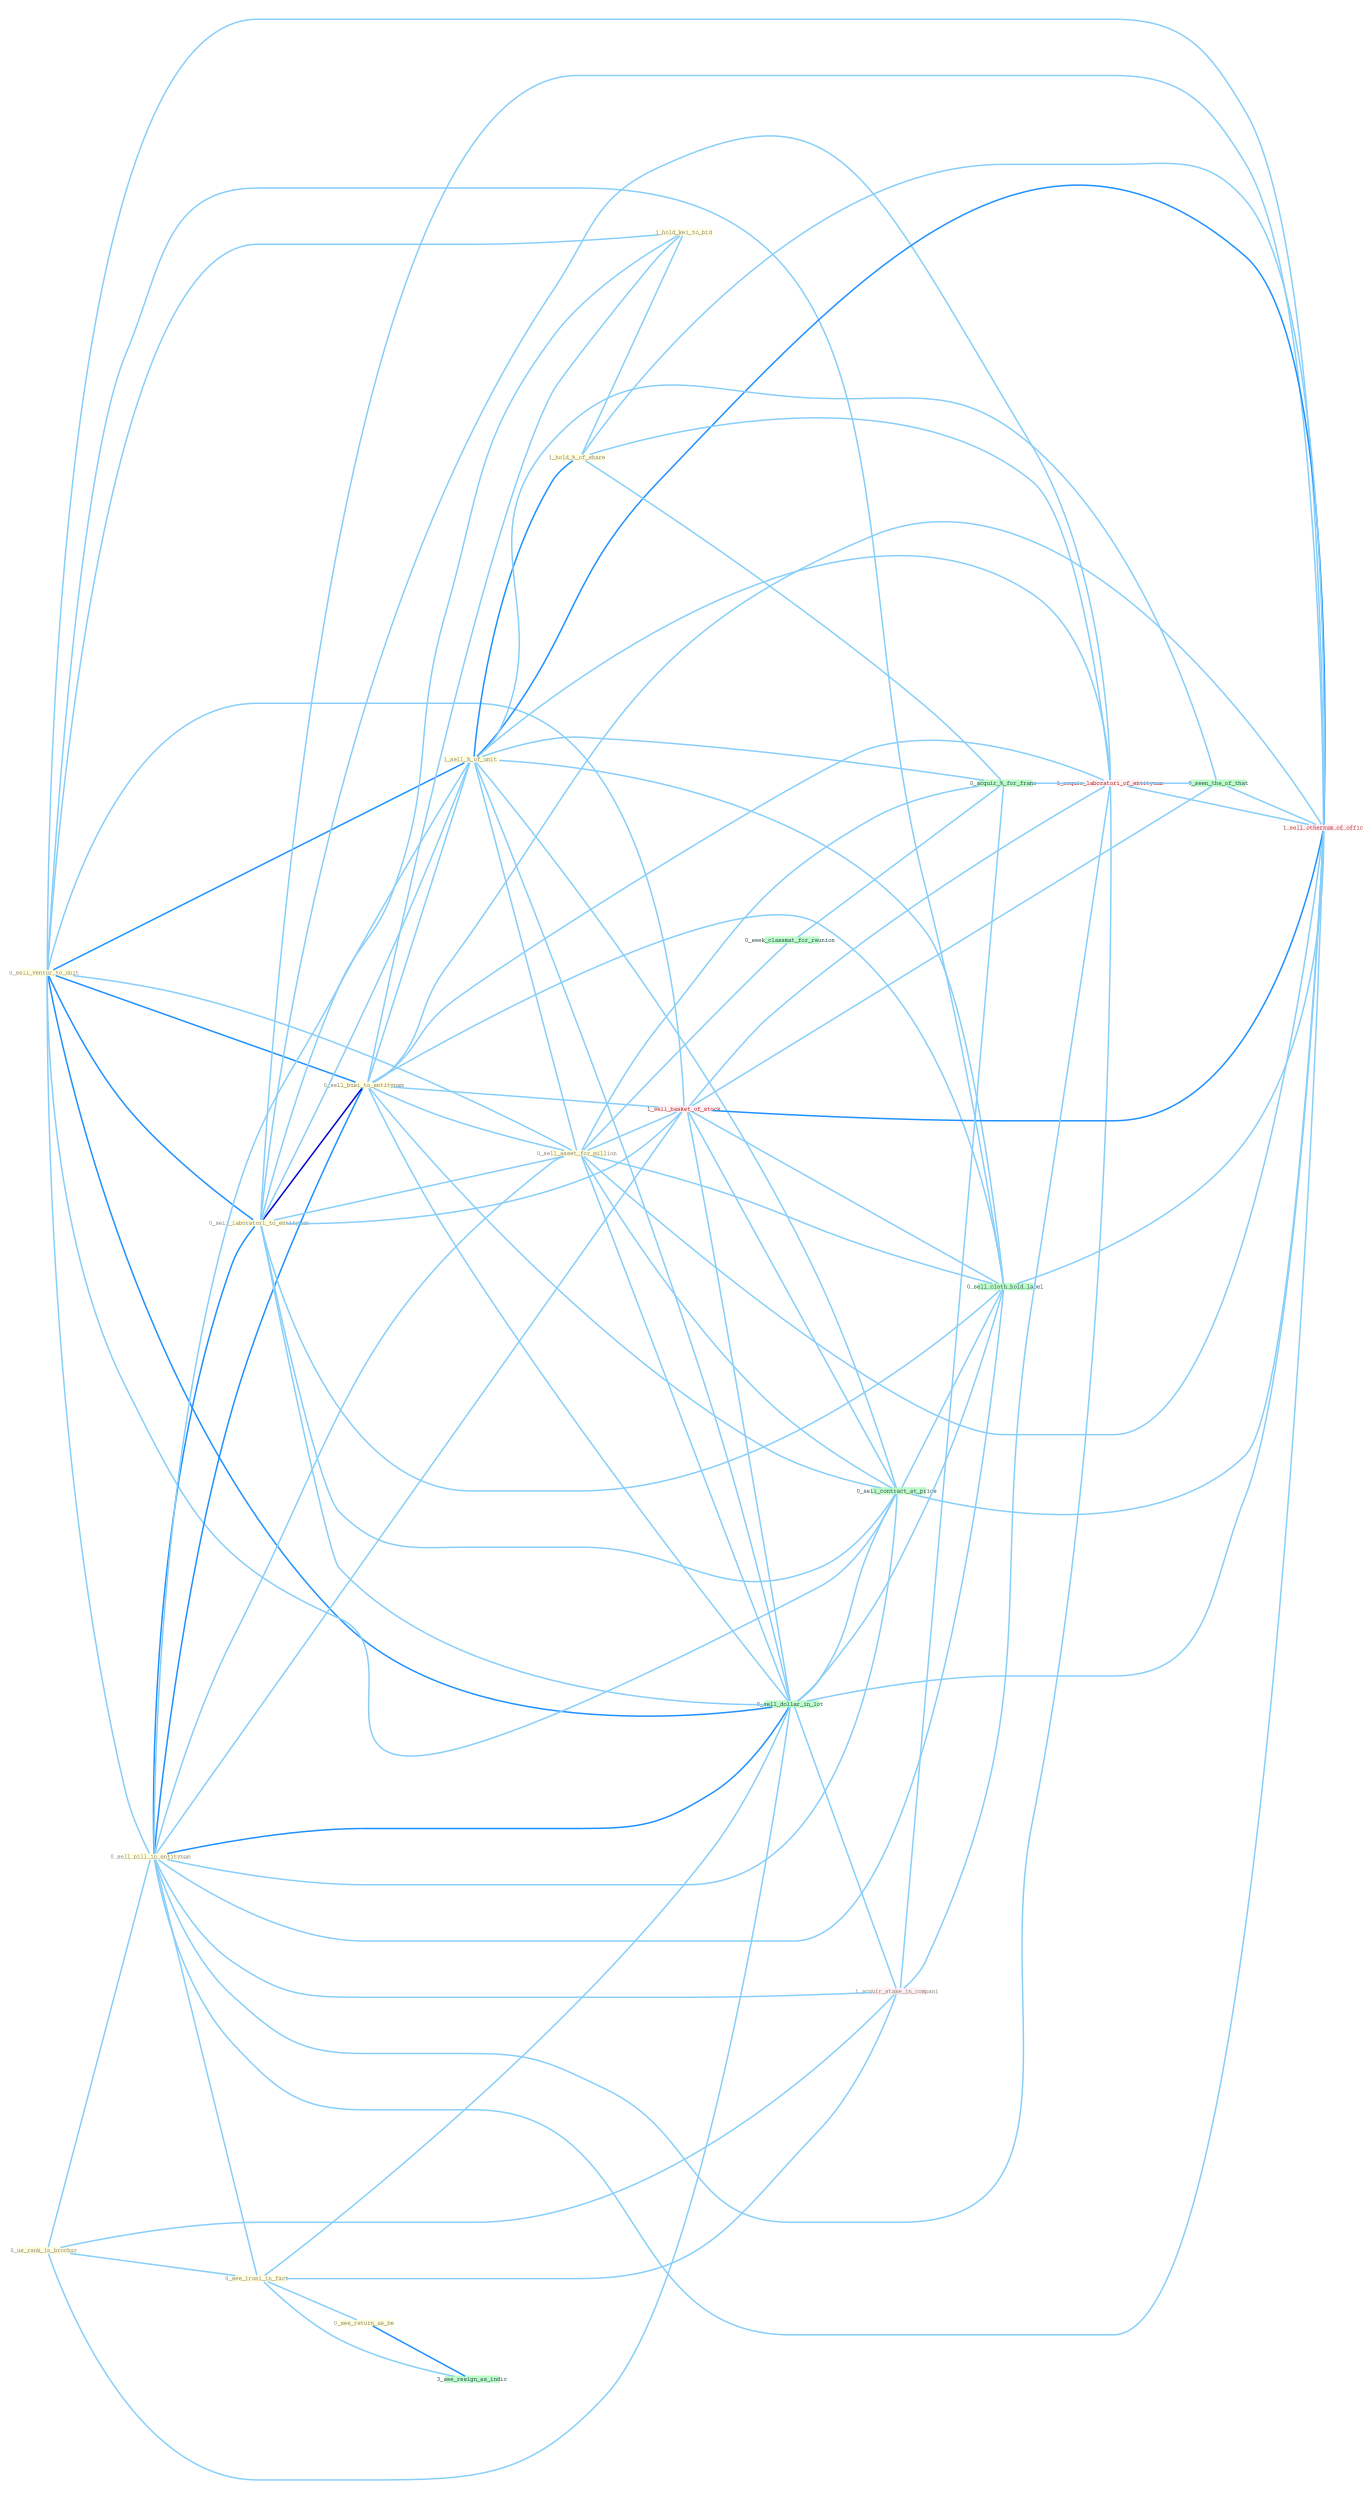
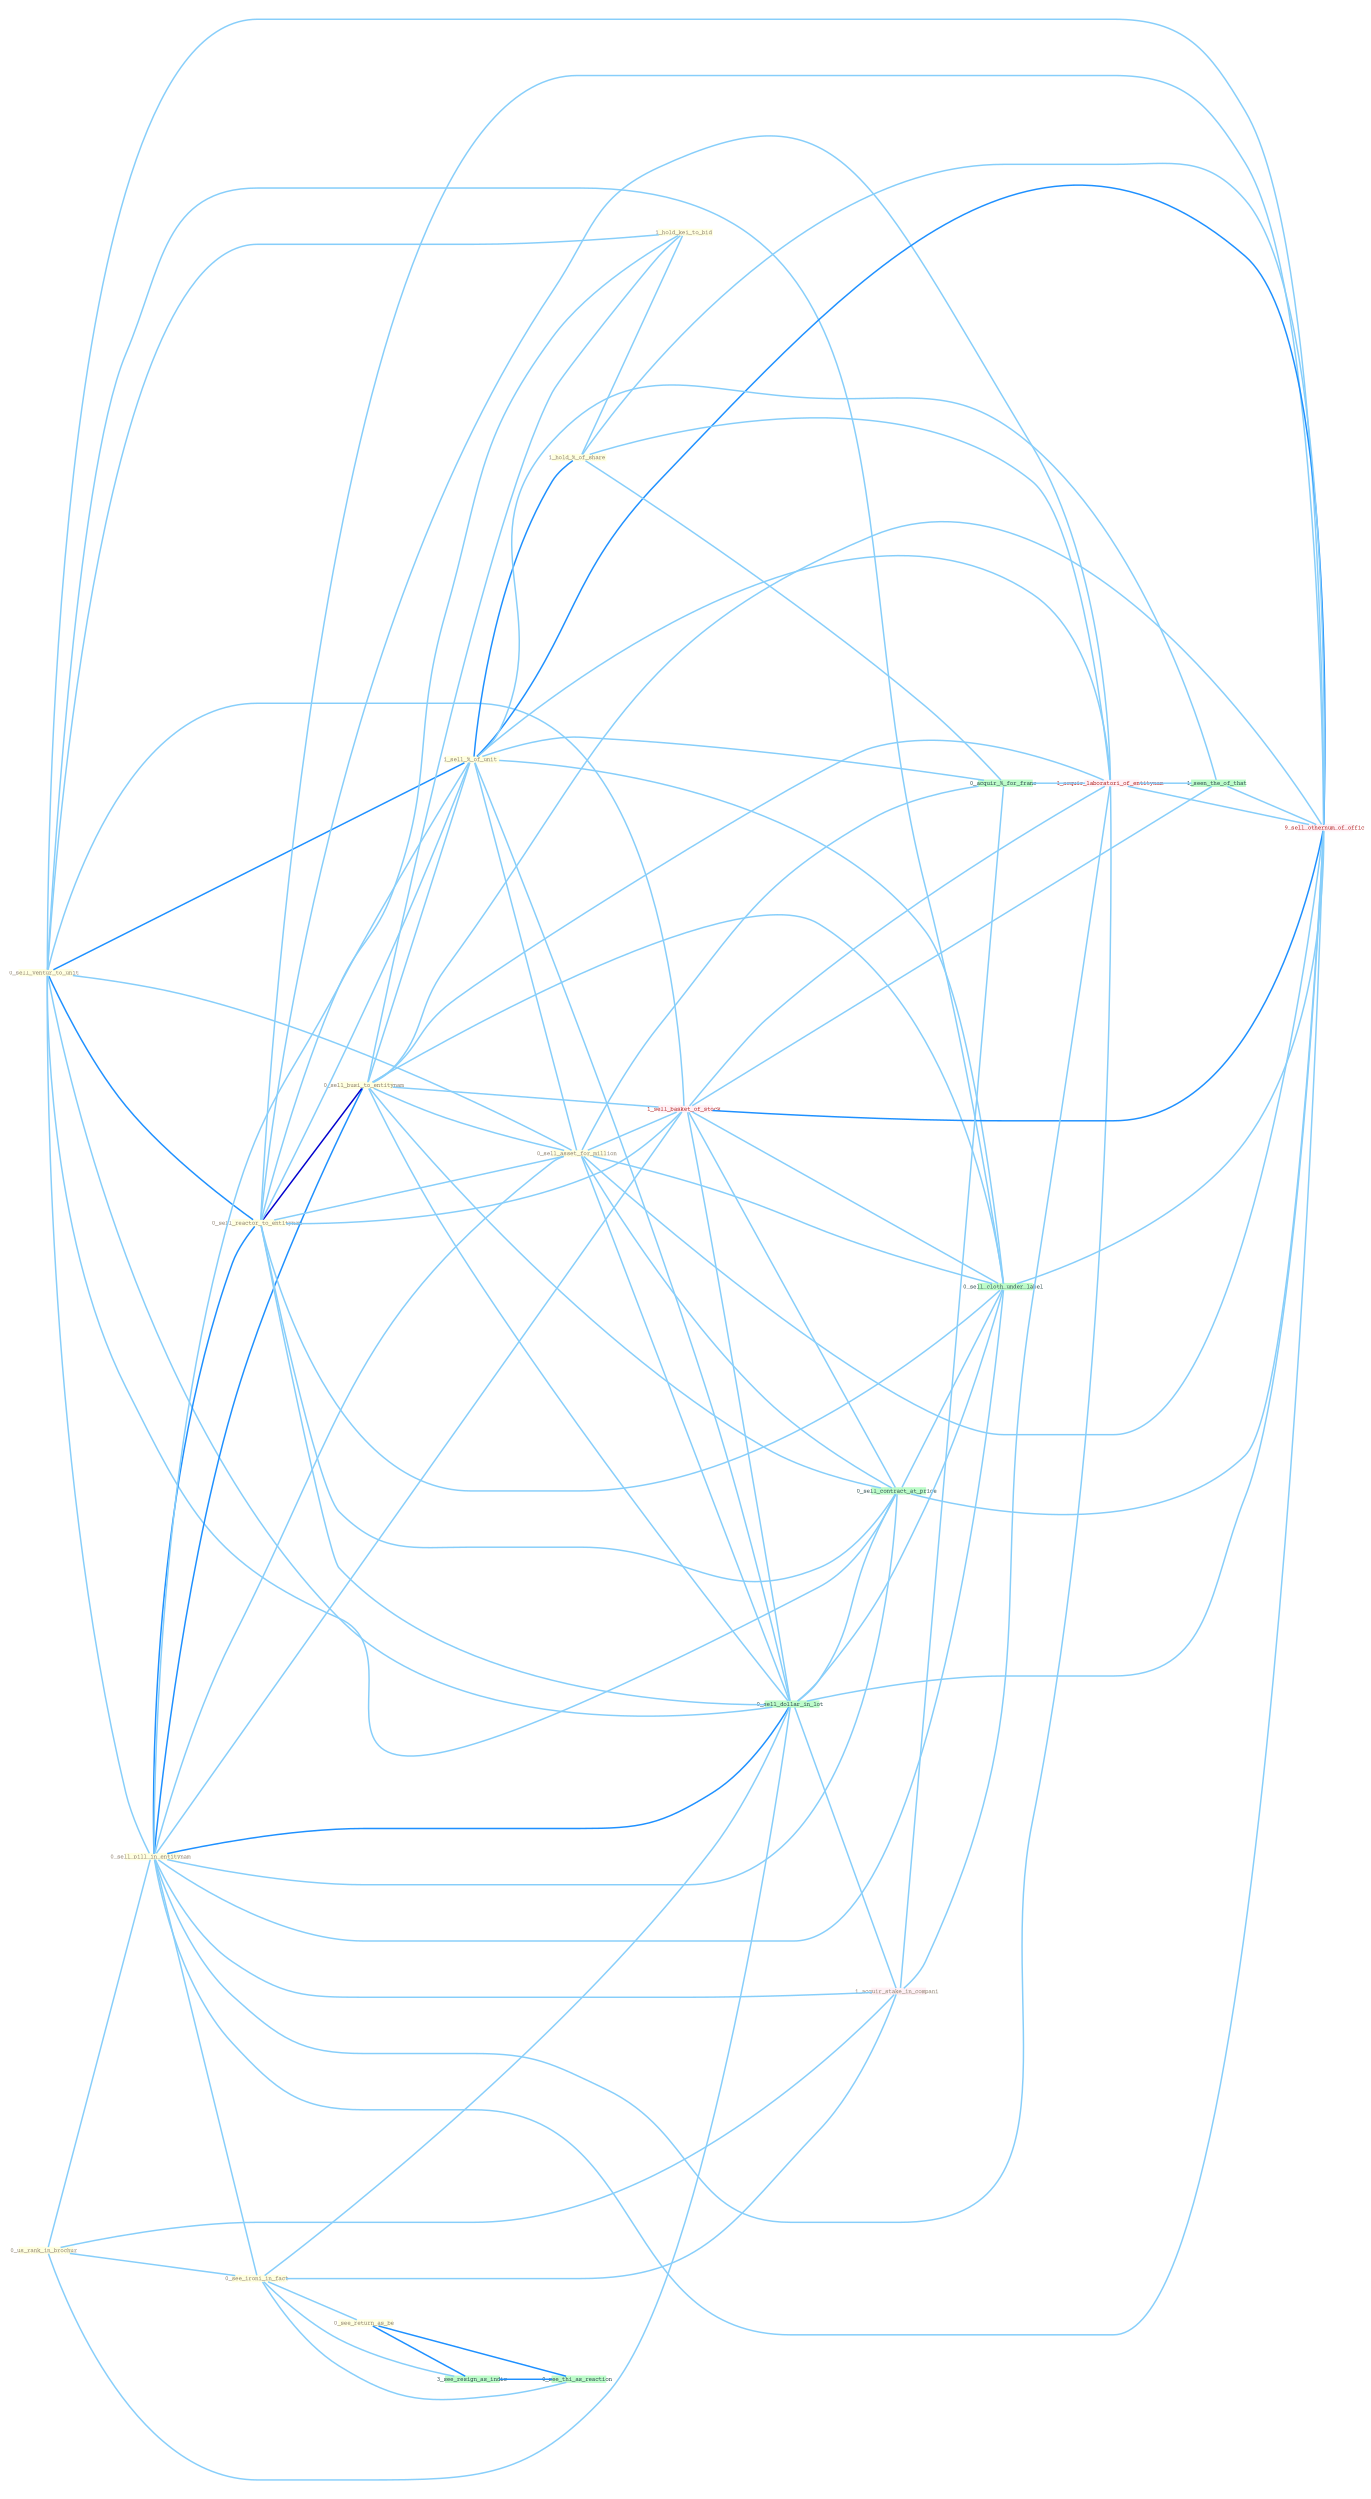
node "9_seen_the_of_that": label "9_seen_the_of_that" -> "1_seen_the_of_that"
node "1_sell_othernum_of_offic": label "1_sell_othernum_of_offic" -> "9_sell_othernum_of_offic"
node "0_seek_classmat_for_reunion": removed
edge "0_sell_ventur_to_unit" -- "0_sell_busi_to_entitynam": removed
edge "1_sell_%_of_unit" -- "0_sell_contract_at_price": removed
node "0_sell_laboratori_to_entitynam": label "0_sell_laboratori_to_entitynam" -> "0_sell_reactor_to_entitynam"
node "0_sell_cloth_hold_label": label "0_sell_cloth_hold_label" -> "0_sell_cloth_under_label"
edge "0_sell_ventur_to_unit" -- "0_sell_dollar_in_lot": color #1e90ff -> #87cefa
node "0_see_thi_as_reaction": added
